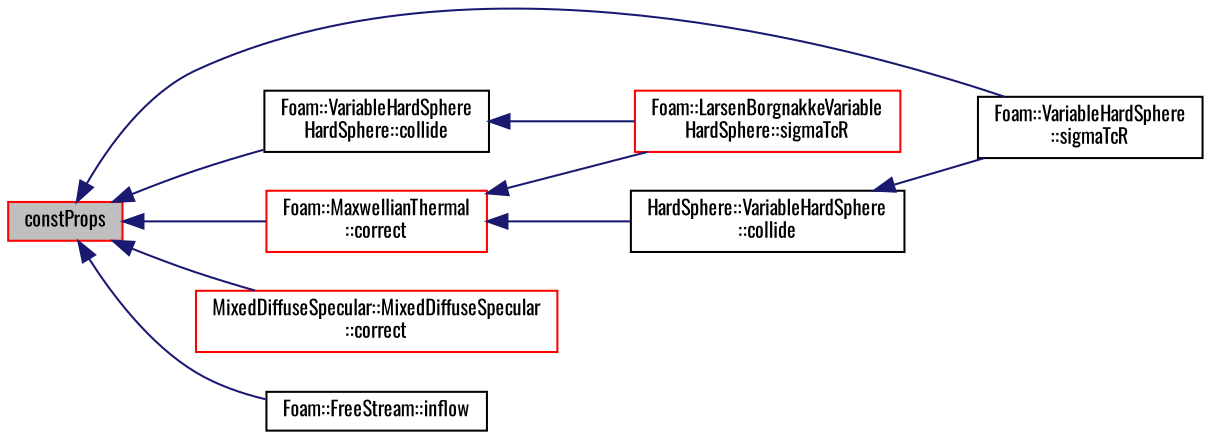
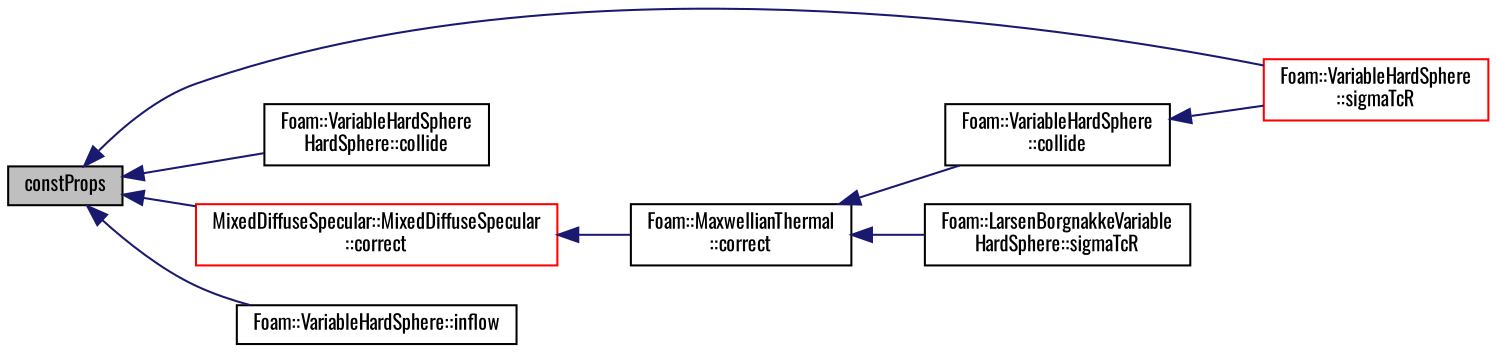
edge "Foam::LarsenBorgnakkeVariable HardSphere::sigmaTcR" -> "Foam::VariableHardSphere HardSphere::collide": removed
node "Foam::LarsenBorgnakkeVariable HardSphere::sigmaTcR": color red -> black
node "Foam::VariableHardSphere ::sigmaTcR": color black -> red
node "constProps": color red -> black
edge "Foam::MaxwellianThermal ::correct" -> "constProps": now "Foam::MaxwellianThermal ::correct" -> "MixedDiffuseSpecular::MixedDiffuseSpecular ::correct"
node "Foam::MaxwellianThermal ::correct": color red -> black
node "HardSphere::VariableHardSphere ::collide": label "HardSphere::VariableHardSphere ::collide" -> "Foam::VariableHardSphere ::collide"
node "Foam::FreeStream::inflow": label "Foam::FreeStream::inflow" -> "Foam::VariableHardSphere::inflow"
